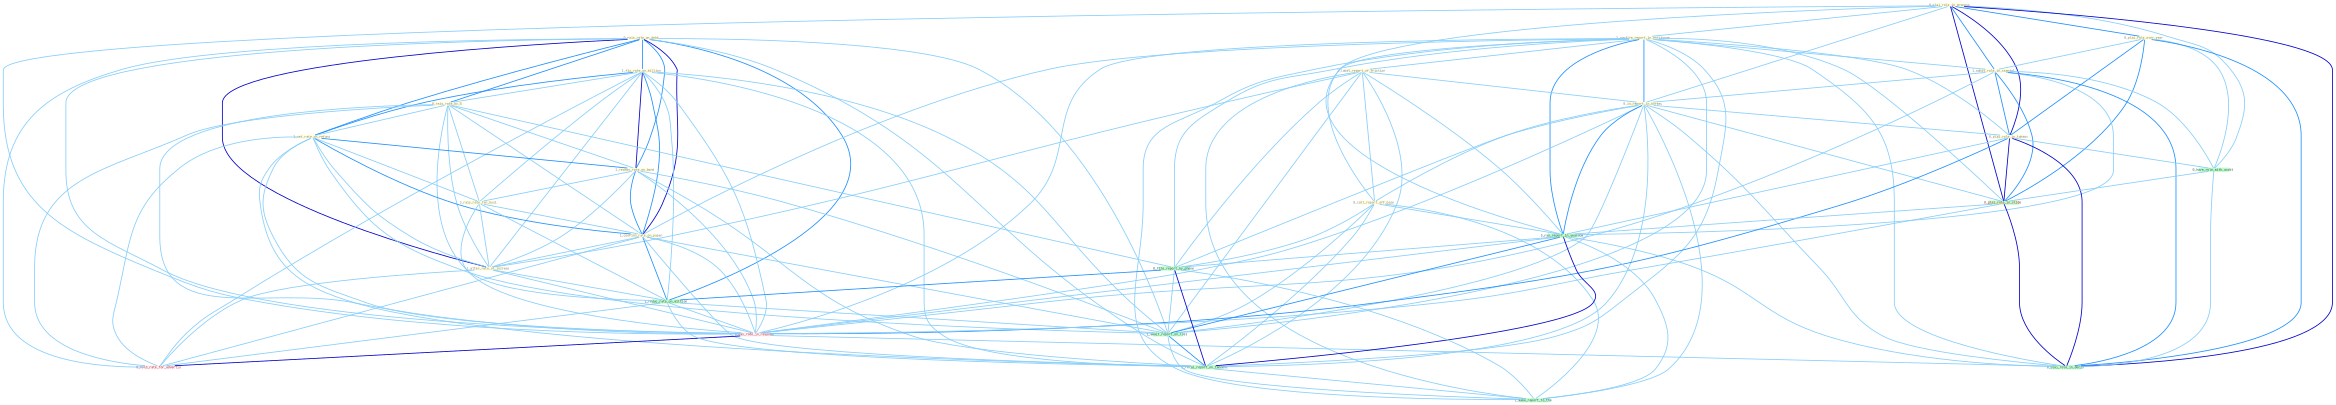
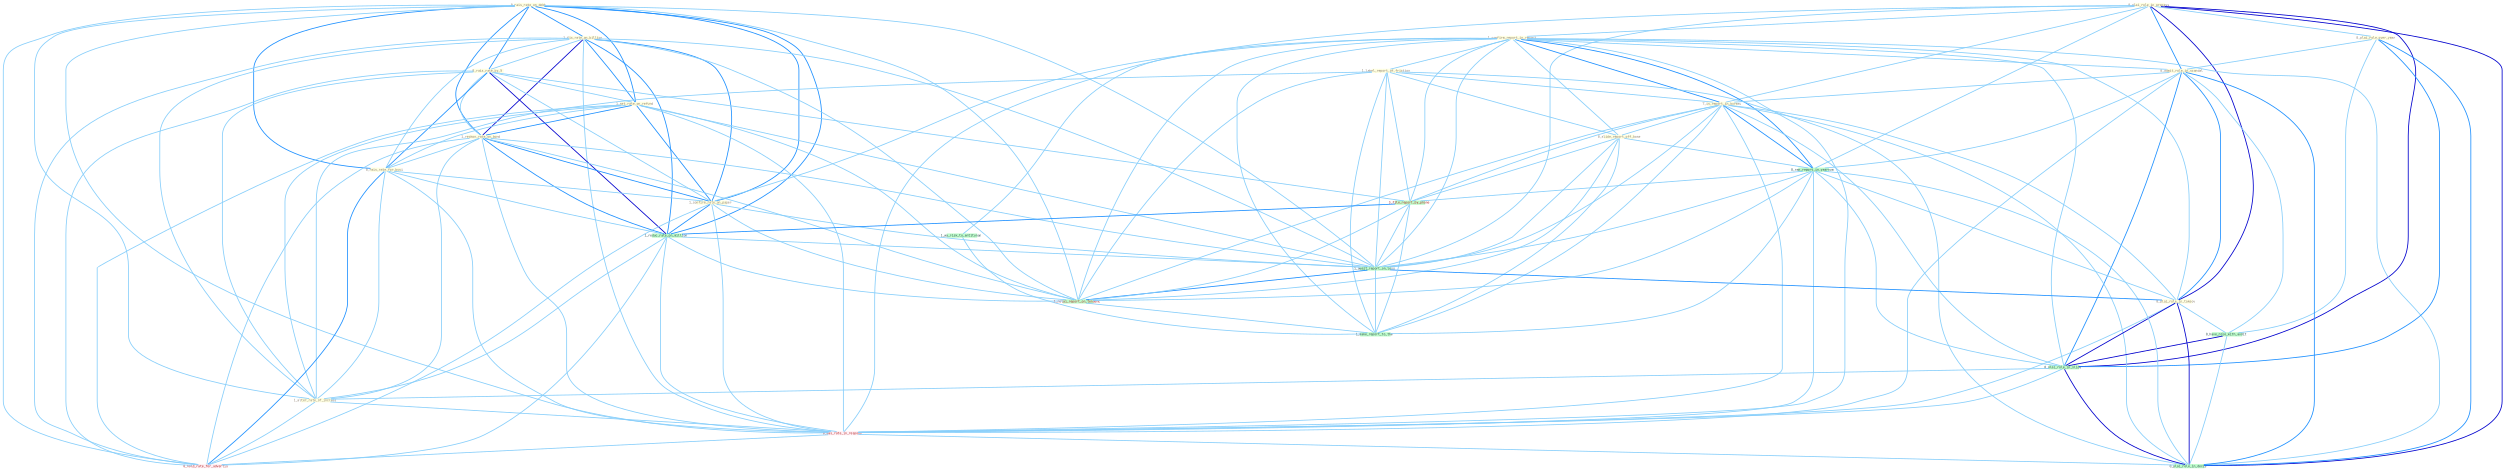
edge "0_plai_role_in_process" -- "0_plai_role_over_year": color #1e90ff -> #87cefa
edge "0_plai_role_in_process" -- "0_have_role_with_audit": now "0_plai_role_in_process" -- "1_await_report_on_loss"
edge "0_rais_rate_on_debt" -- "0_rais_rate_for_busi": added
node "1_confirm_report_in_entitynam": label "1_confirm_report_in_entitynam" -> "1_confirm_report_in_report"
node "1_admit_role_in_scandal": label "1_admit_role_in_scandal" -> "0_admit_role_in_scandal"
edge "0_rais_rate_on_debt" -- "1_alter_rate_of_increas": color #0000cd -> #87cefa
edge "0_plai_role_over_year" -- "0_plai_role_in_takeov": now "1_await_report_on_loss" -- "0_plai_role_in_takeov"
node "0_is_report_in_bureau": label "0_is_report_in_bureau" -> "7_is_report_in_bureau"
edge "0_rais_rate_on_debt" -- "1_confirm_rate_on_paper": color #0000cd -> #1e90ff
edge "1_label_report_of_friction" -- "0_ran_report_in_yearnum": now "1_label_report_of_friction" -- "0_plai_role_in_decis"
edge "0_rais_rate_by_%" -- "0_rais_rate_for_busi": color #87cefa -> #1e90ff
edge "0_have_role_with_audit" -- "0_plai_role_in_slide": color #87cefa -> #0000cd
edge "1_reckon_rate_on_bond" -- "1_reduc_rate_on_million": added
node "0_call_report_off_base": label "0_call_report_off_base" -> "0_slide_report_off_base"
node "0_plai_role_in_slide": fontcolor #b22222 -> #2f4f4f
edge "1_fix_rate_on_billion" -- "1_reduc_rate_on_million": color #87cefa -> #1e90ff
node "1_wa_risk_to_entitynam": added
edge "1_confirm_rate_on_paper" -- "1_alter_rate_of_increas": now "0_plai_role_in_slide" -- "1_alter_rate_of_increas"
edge "1_reckon_rate_on_bond" -- "0_hold_rate_for_advertis": added
node "0_file_report_by_phone": fontcolor #2f4f4f -> #b22222
edge "0_plai_role_in_takeov" -- "0_eas_rate_in_respons": color #1e90ff -> #87cefa
edge "0_rais_rate_by_%" -- "1_reduc_rate_on_million": color #87cefa -> #0000cd
edge "0_ran_report_in_yearnum" -- "1_await_report_on_loss": color #1e90ff -> #87cefa
edge "0_rais_rate_by_%" -- "0_eas_rate_in_respons": removed
edge "0_file_report_by_phone" -- "1_relai_report_on_tendenc": color #0000cd -> #87cefa
edge "0_rais_rate_for_busi" -- "0_hold_rate_for_advertis": added
edge "0_ran_report_in_yearnum" -- "1_relai_report_on_tendenc": color #0000cd -> #87cefa
edge "0_eas_rate_in_respons" -- "0_hold_rate_for_advertis": color #0000cd -> #87cefa
node "1_relai_report_on_tendenc": fontcolor #2f4f4f -> #b22222
